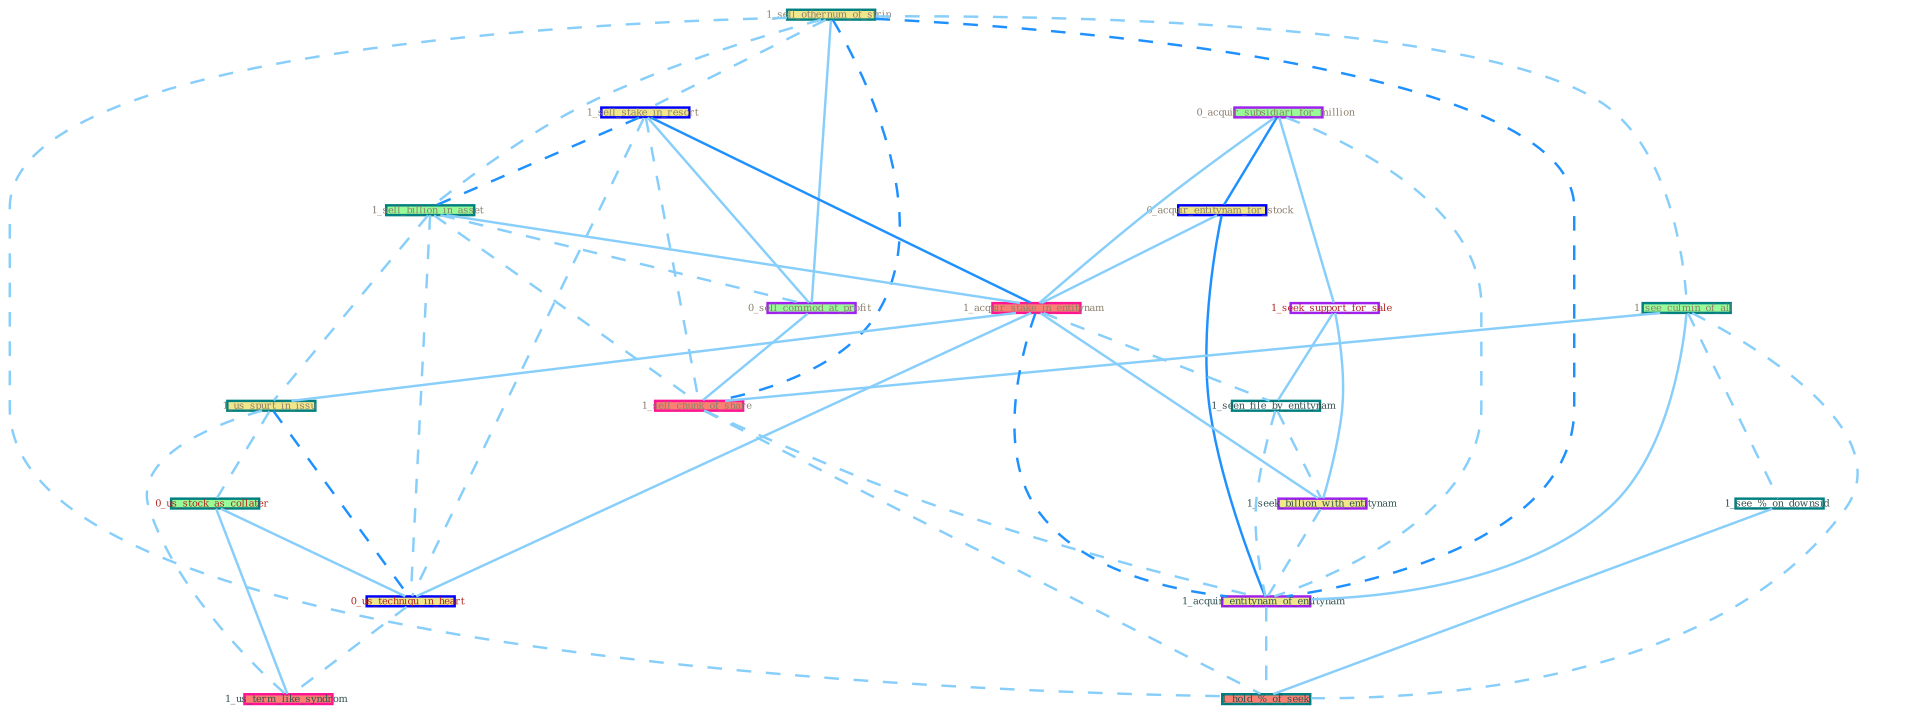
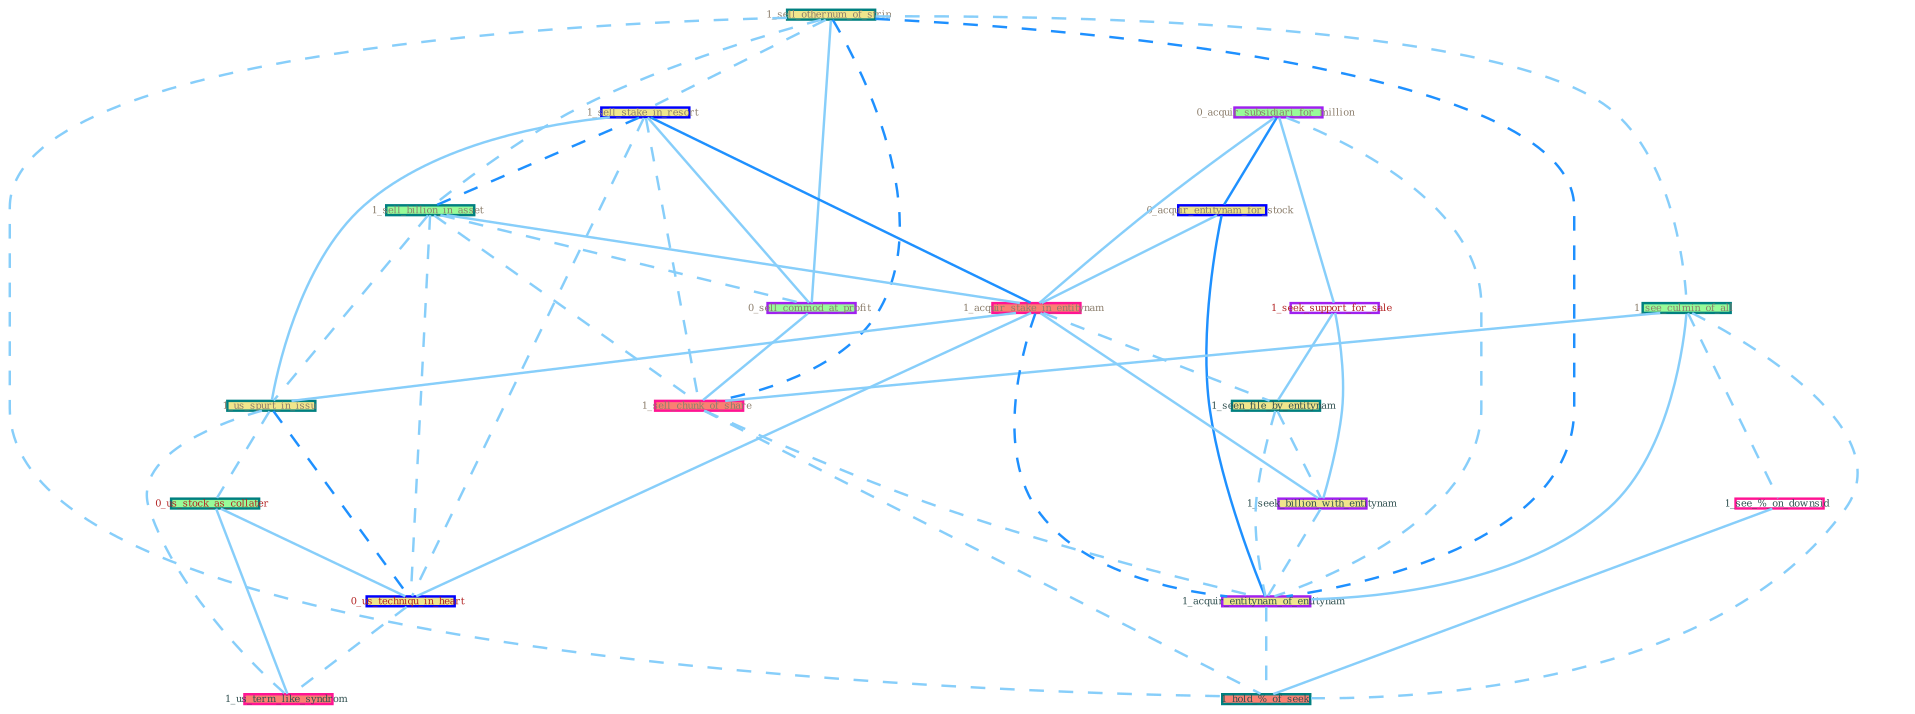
edge "1_sell_stake_in_resort" -- "1_us_spurt_in_issu": added
node "1_seen_file_by_entitynam": fillcolor white -> khaki
node "1_see_%_on_downsid": color teal -> deeppink
